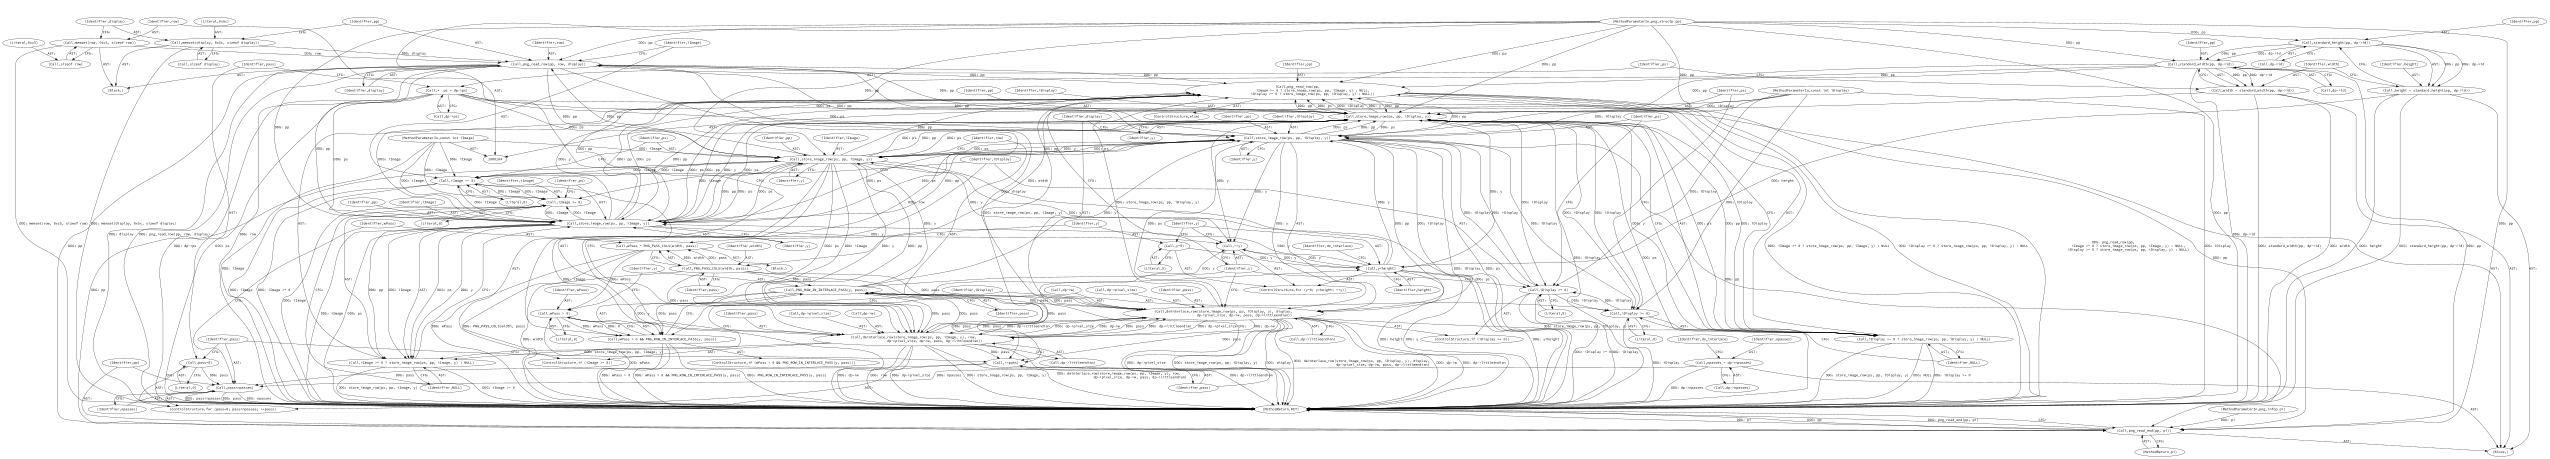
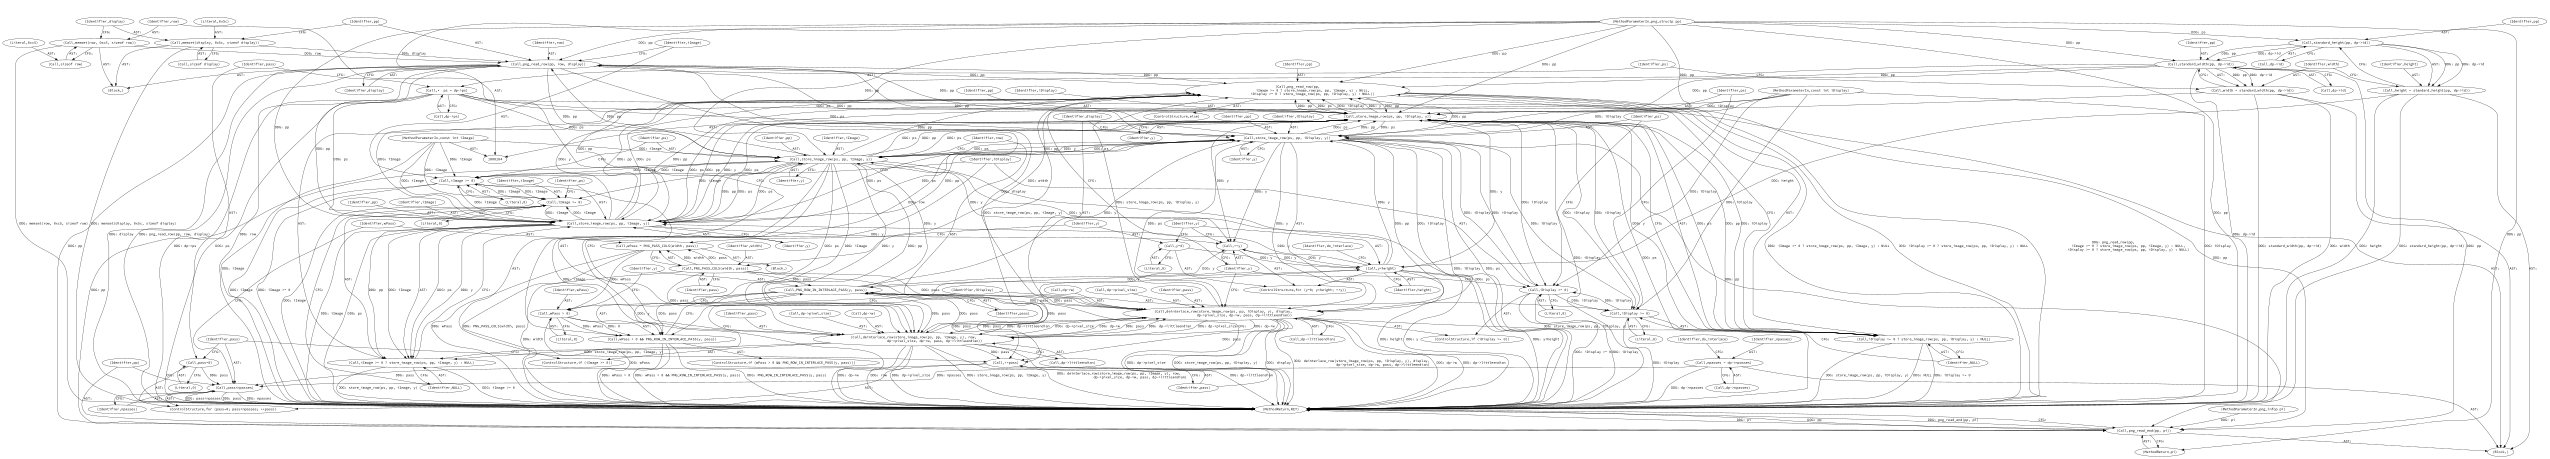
edge "(MethodParameterIn,png_structp pp)" -> "(Call,png_read_end(pp, pi))": now "(MethodParameterIn,png_structp pp)" -> "(MethodReturn,pi)"
edge "(Call,y<height)" -> "(Call,PNG_ROW_IN_INTERLACE_PASS(y, pass))": added, label "DDG: y"
edge "(Call,wPass > 0 && PNG_ROW_IN_INTERLACE_PASS(y, pass))" -> "(Call,wPass > 0)": now "(Call,PNG_ROW_IN_INTERLACE_PASS(y, pass))" -> "(Call,wPass > 0)"
